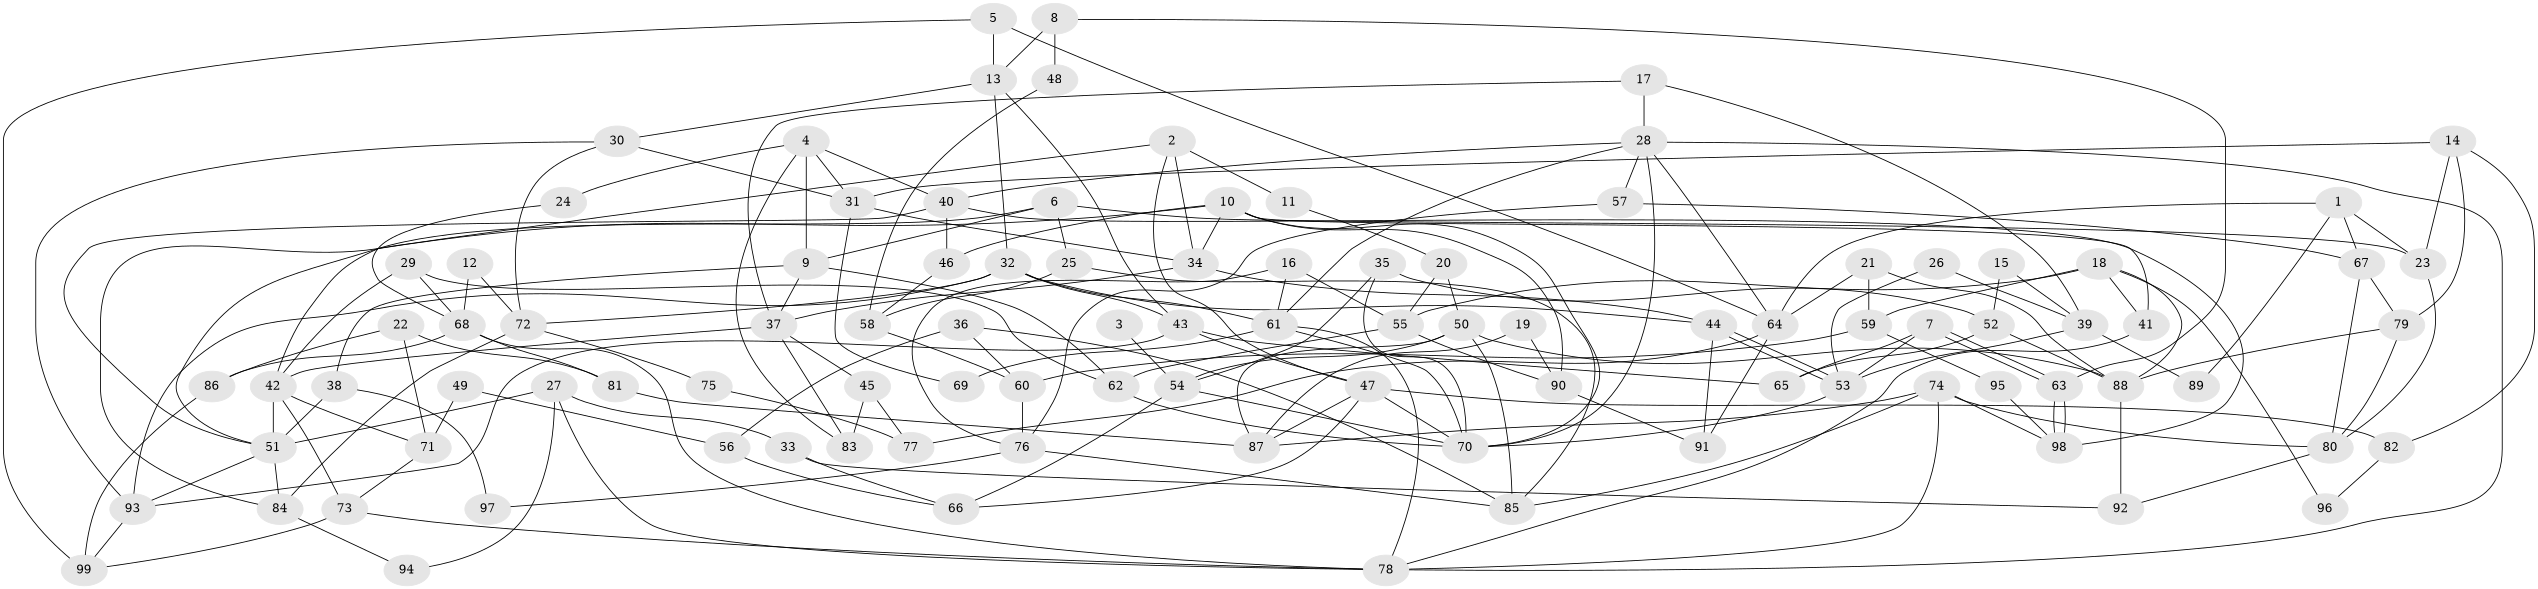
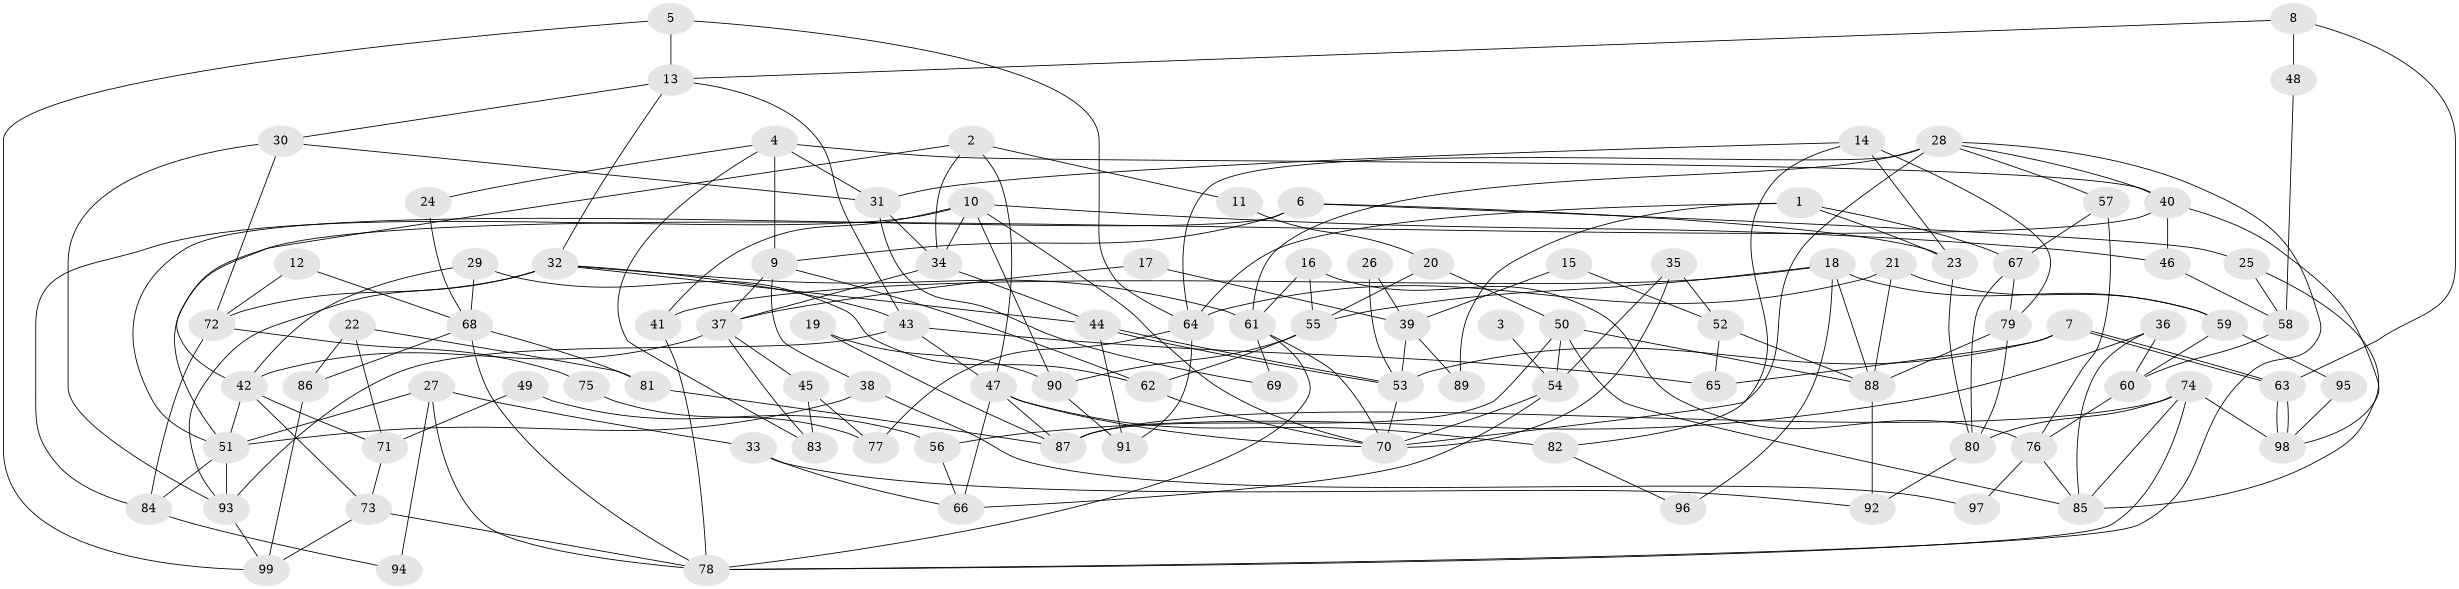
edge "17" -- "28": removed
